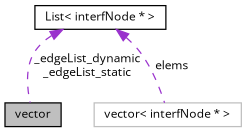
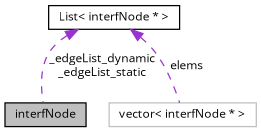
node "vector": label "vector" -> "interfNode"
